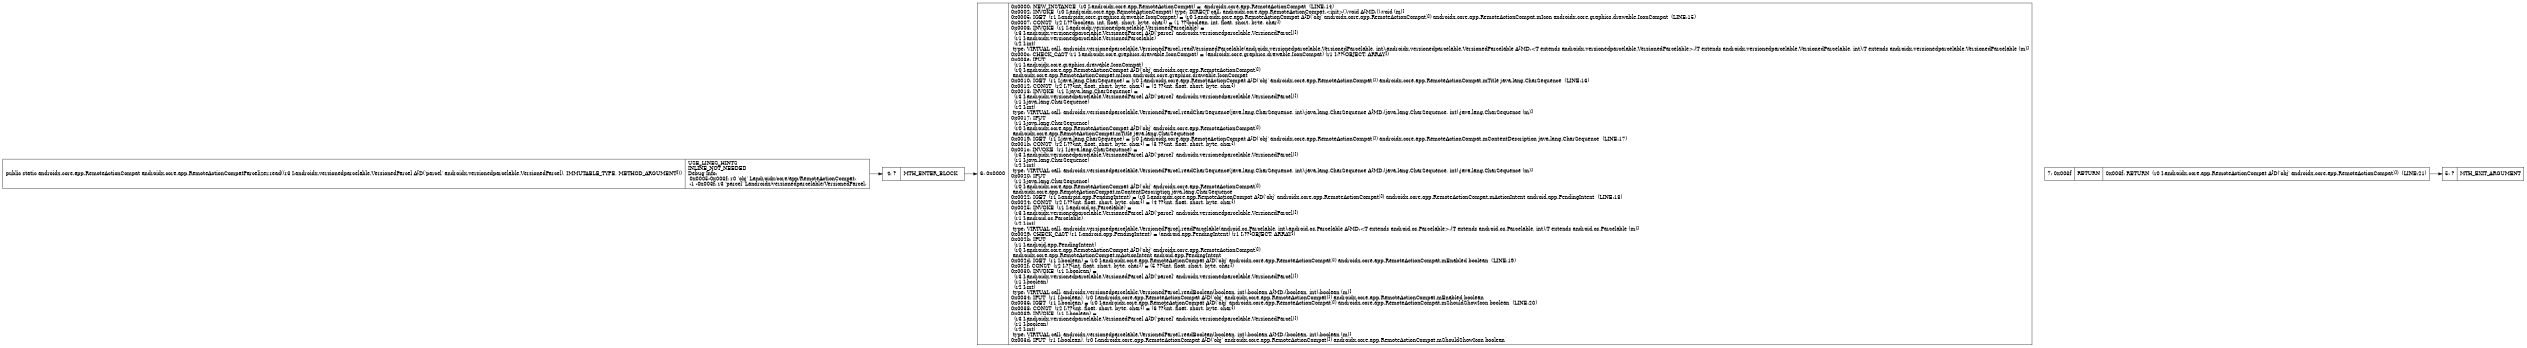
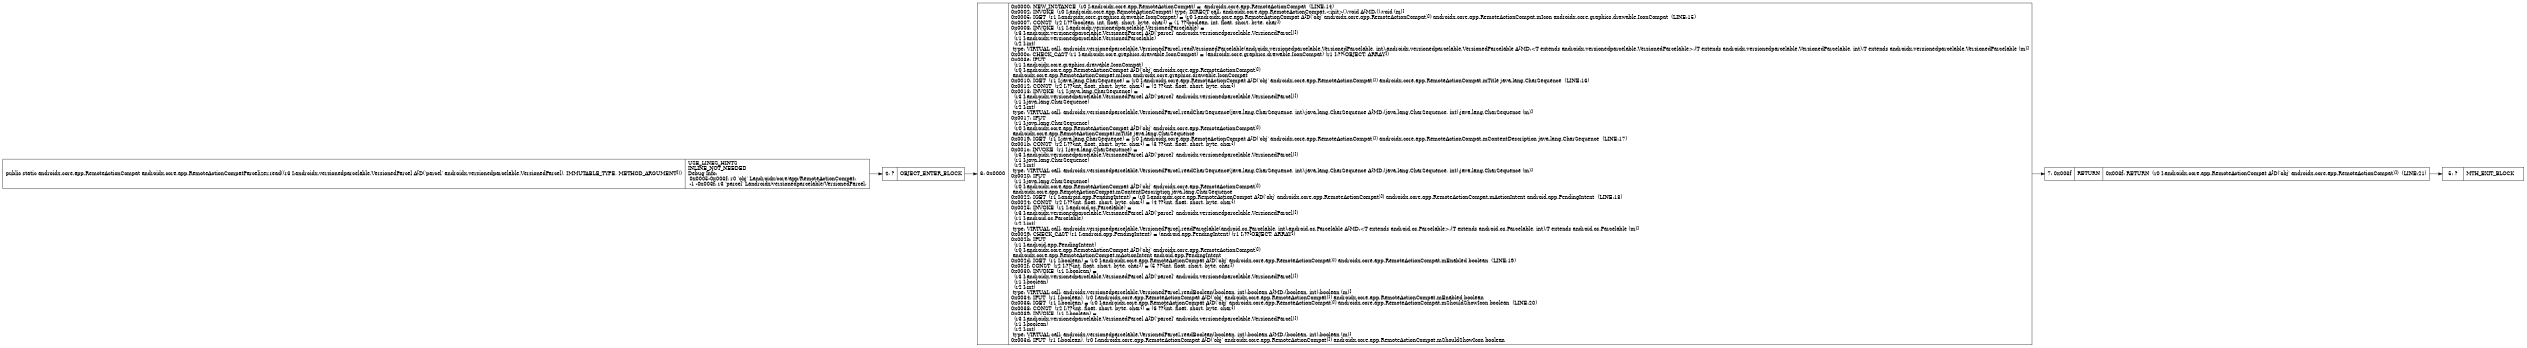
node "4: ?": text "MTH_ENTER_BLOCK" -> "OBJECT_ENTER_BLOCK"
edge "6: 0x0000" -> "7: 0x003f": added
node "5: ?": text "MTH_EXIT_ARGUMENT" -> "MTH_EXIT_BLOCK"
